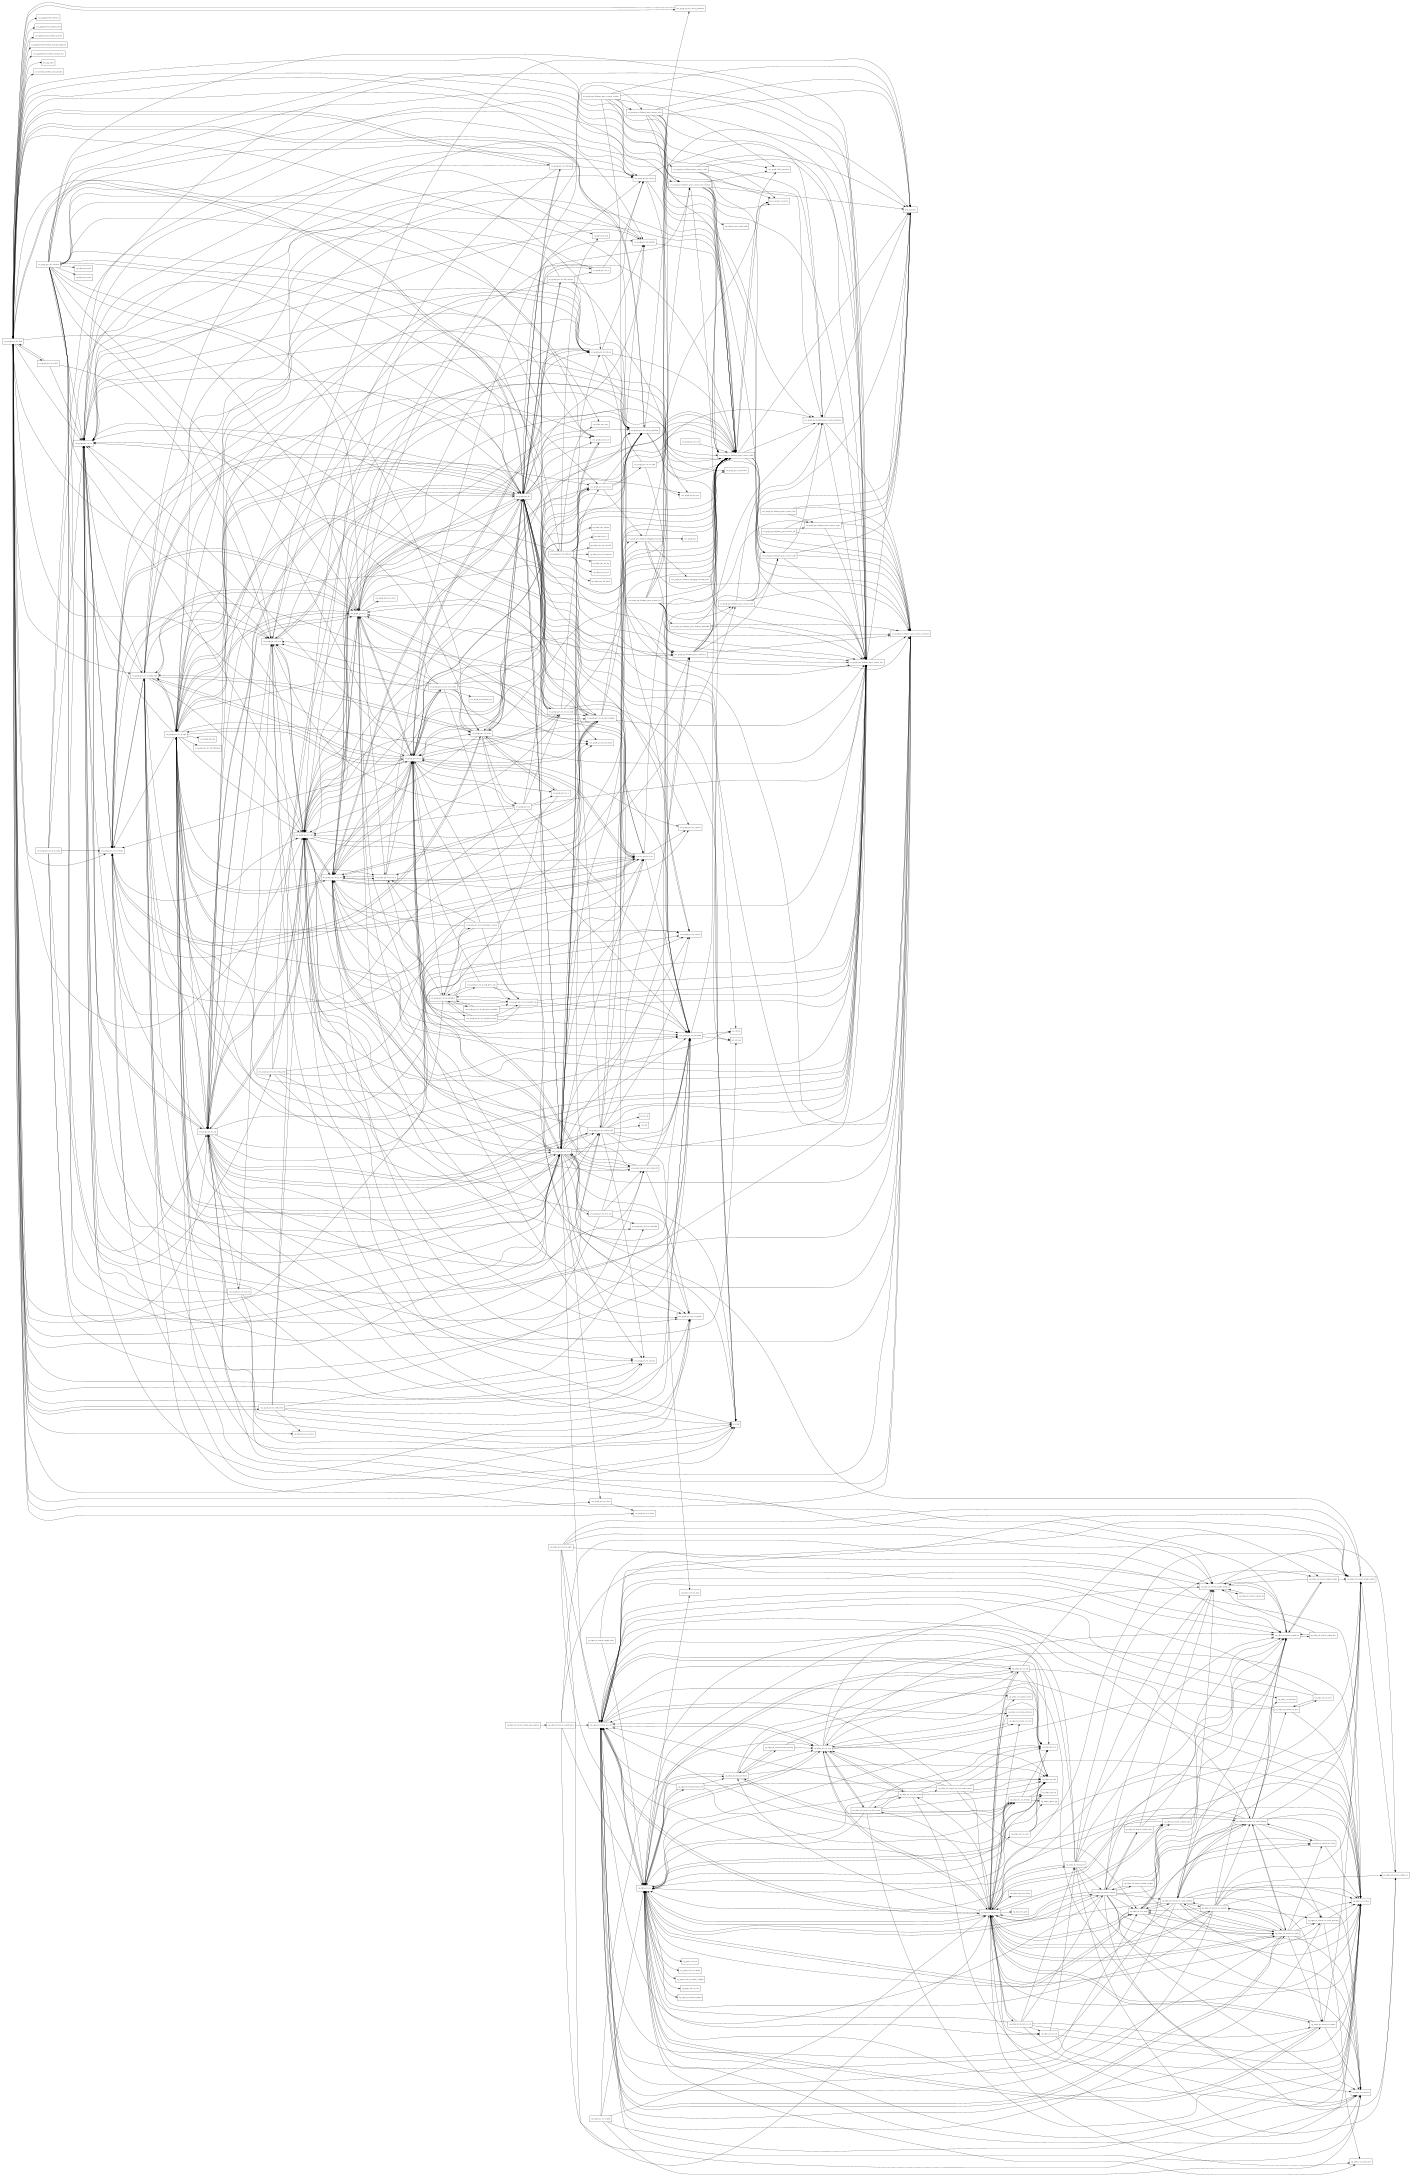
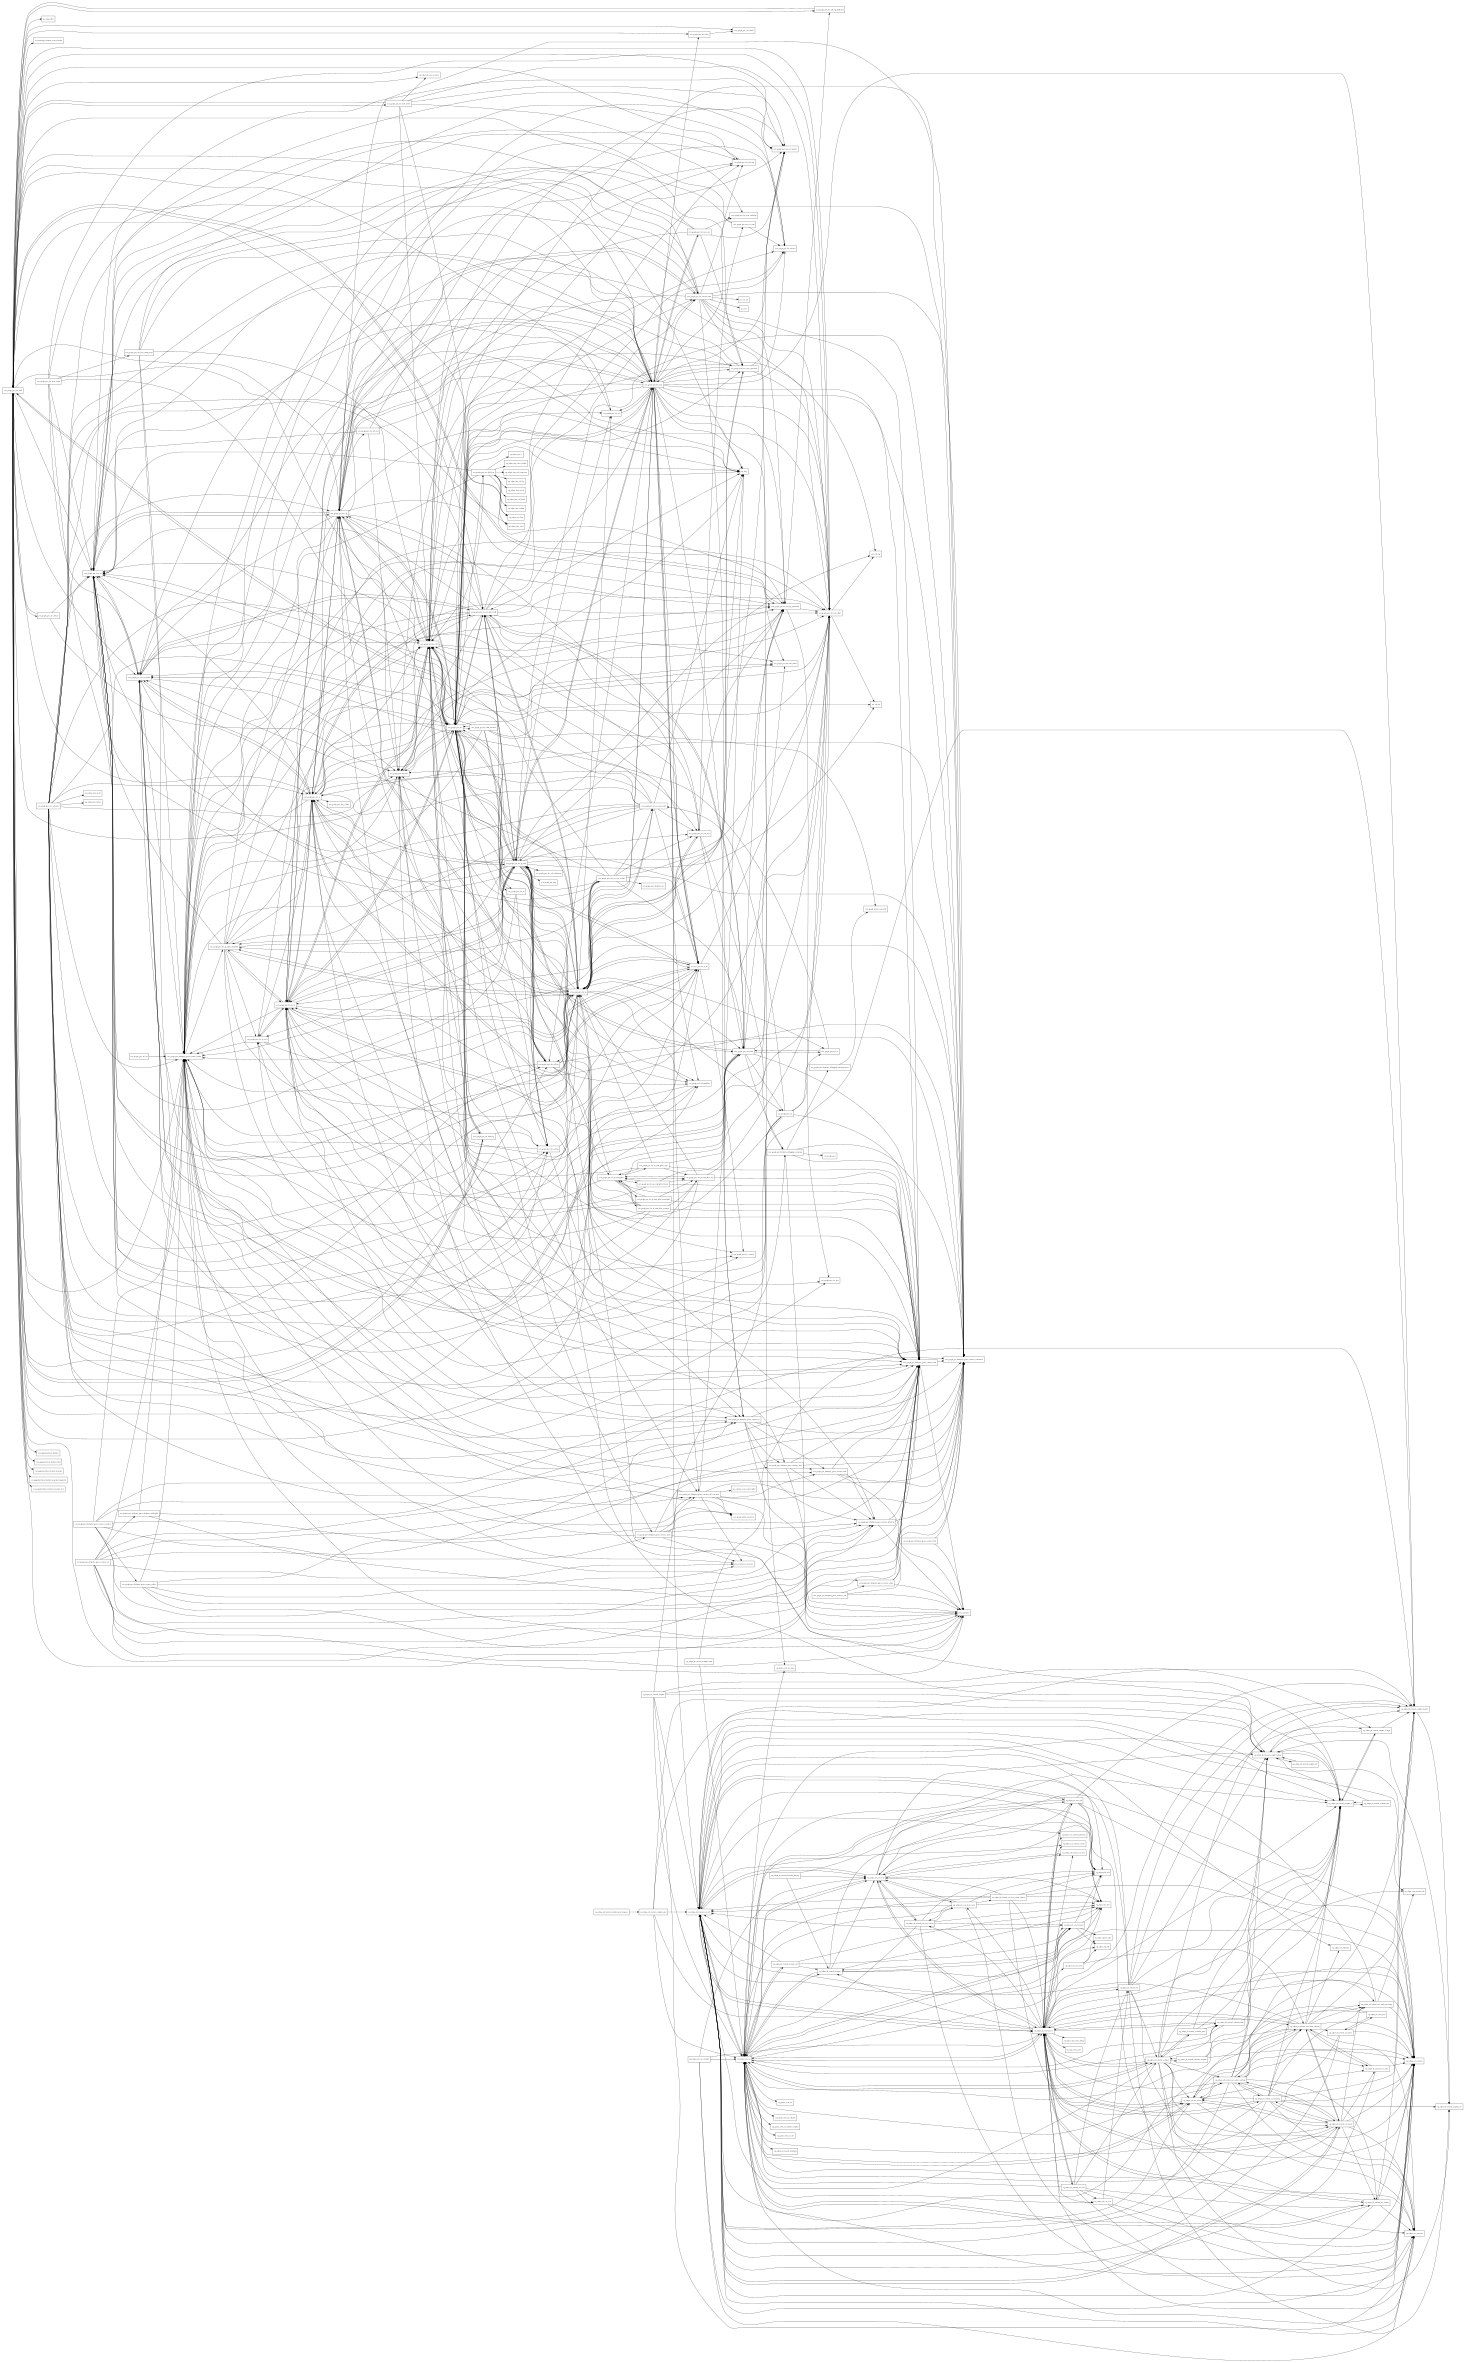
edge "com_google_gwt_thirdparty_guava_common_html" -> "com_google_gwt_thirdparty_guava_common_escape": removed
edge "com_google_gwt_dev_jjs_impl_codesplitter" -> "com_google_gwt_thirdparty_guava_common_collect": reversed
edge "com_google_gwt_dev_jjs_impl_gflow_copy" -> "com_google_gwt_dev_jjs_ast": added
edge "org_eclipse_jdt_internal_formatter" -> "org_eclipse_jdt_internal_formatter_linewrap": removed
